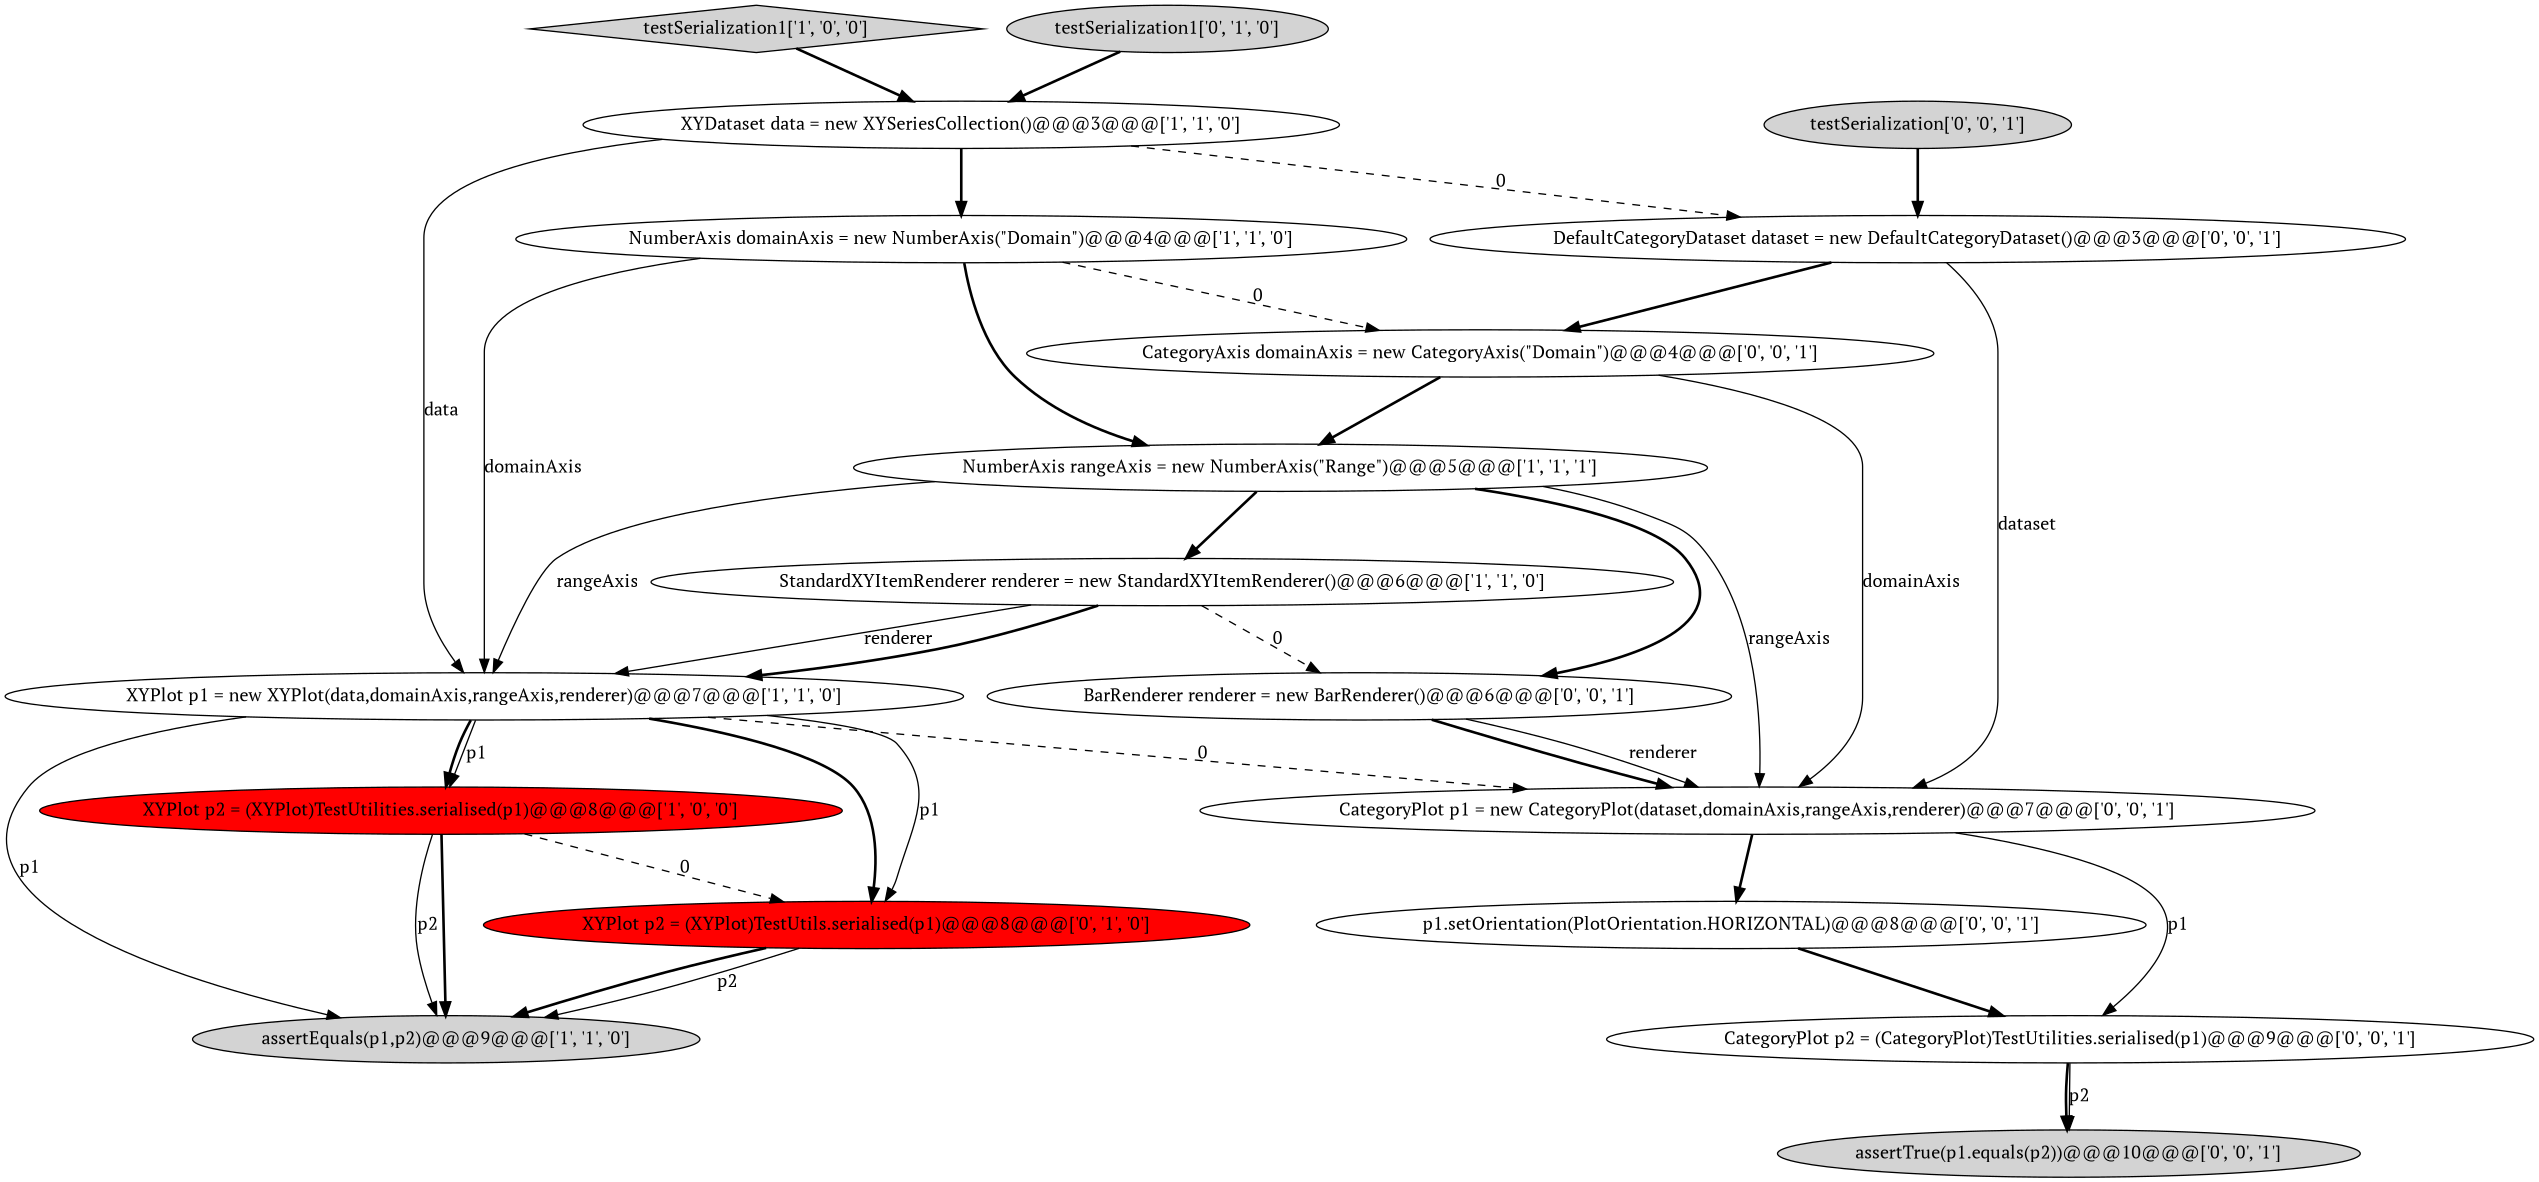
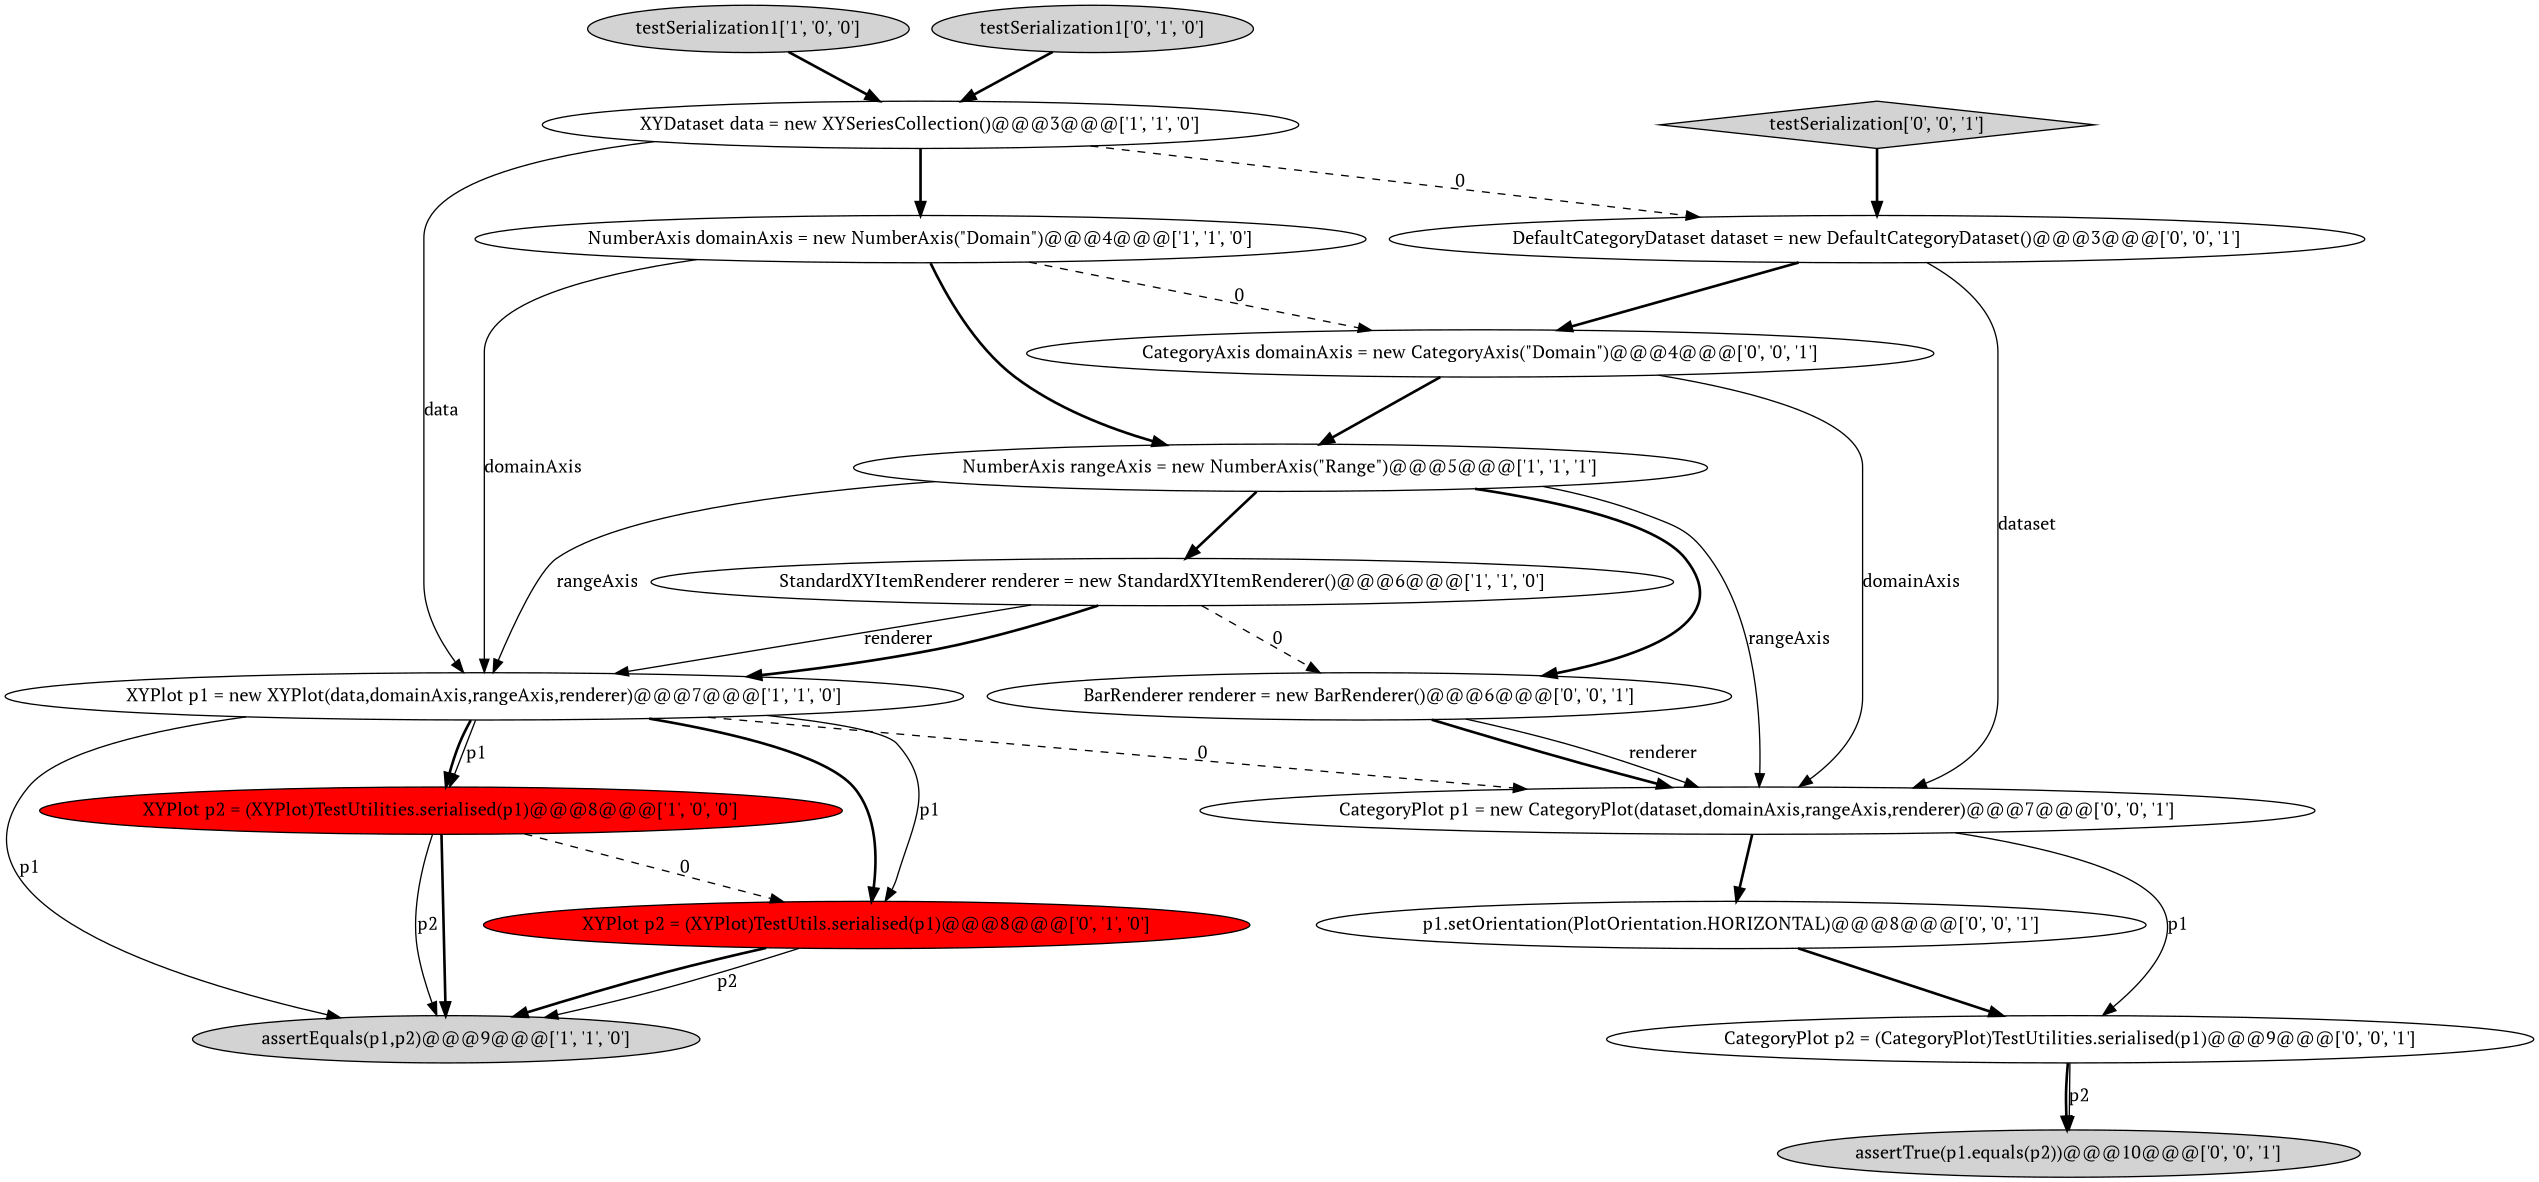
node "testSerialization1['1', '0', '0']": shape diamond -> ellipse
node "testSerialization['0', '0', '1']": shape ellipse -> diamond
